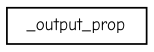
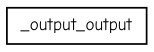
node "_output_prop": label "_output_prop" -> "_output_output"
